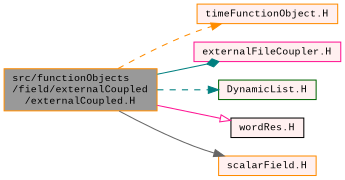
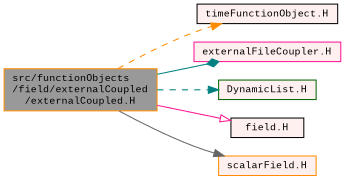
node "timeFunctionObject.H": color darkorange -> black
node "wordRes.H": label "wordRes.H" -> "field.H"
